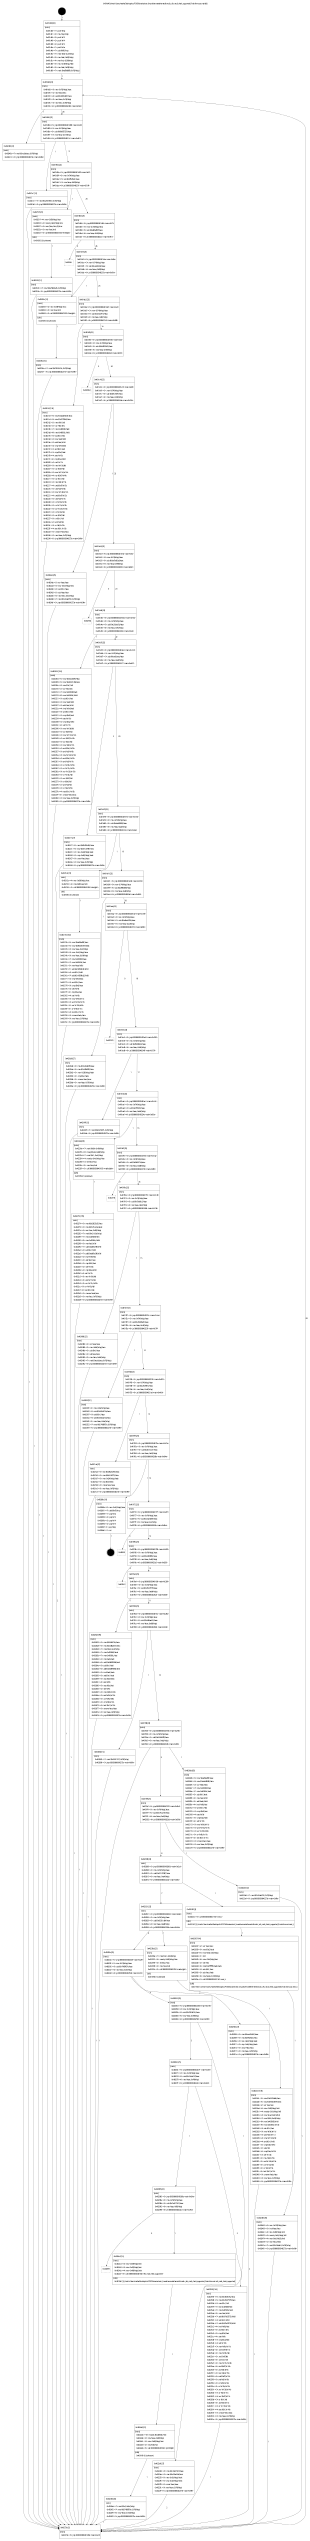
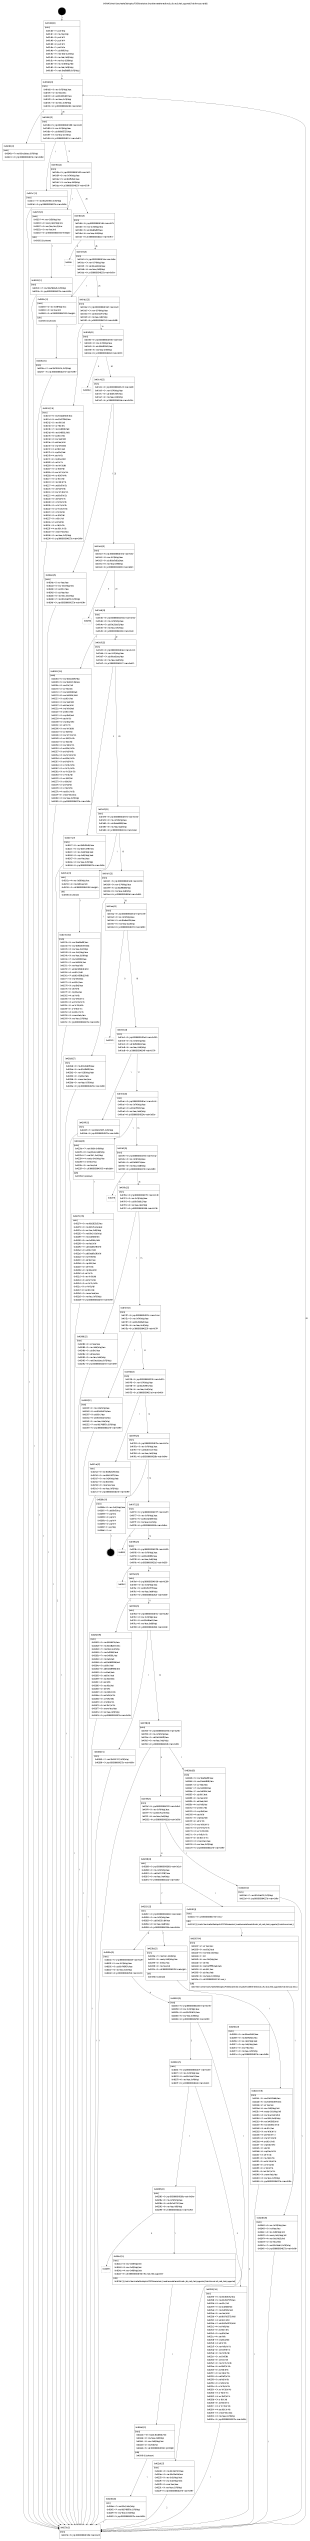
edge "0x40203a [25]" -> "0x402504 [27]": removed, label "2"
